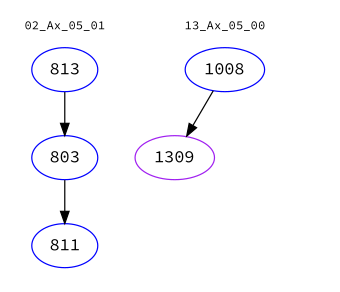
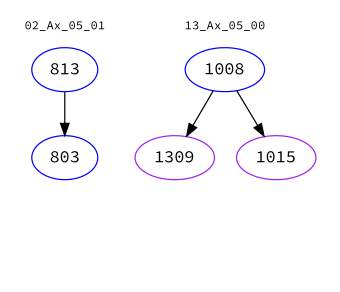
node "1015": added
node "811": removed
